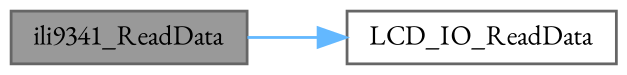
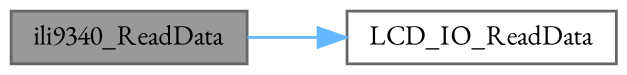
node "ili9341_ReadData": label "ili9341_ReadData" -> "ili9340_ReadData"
